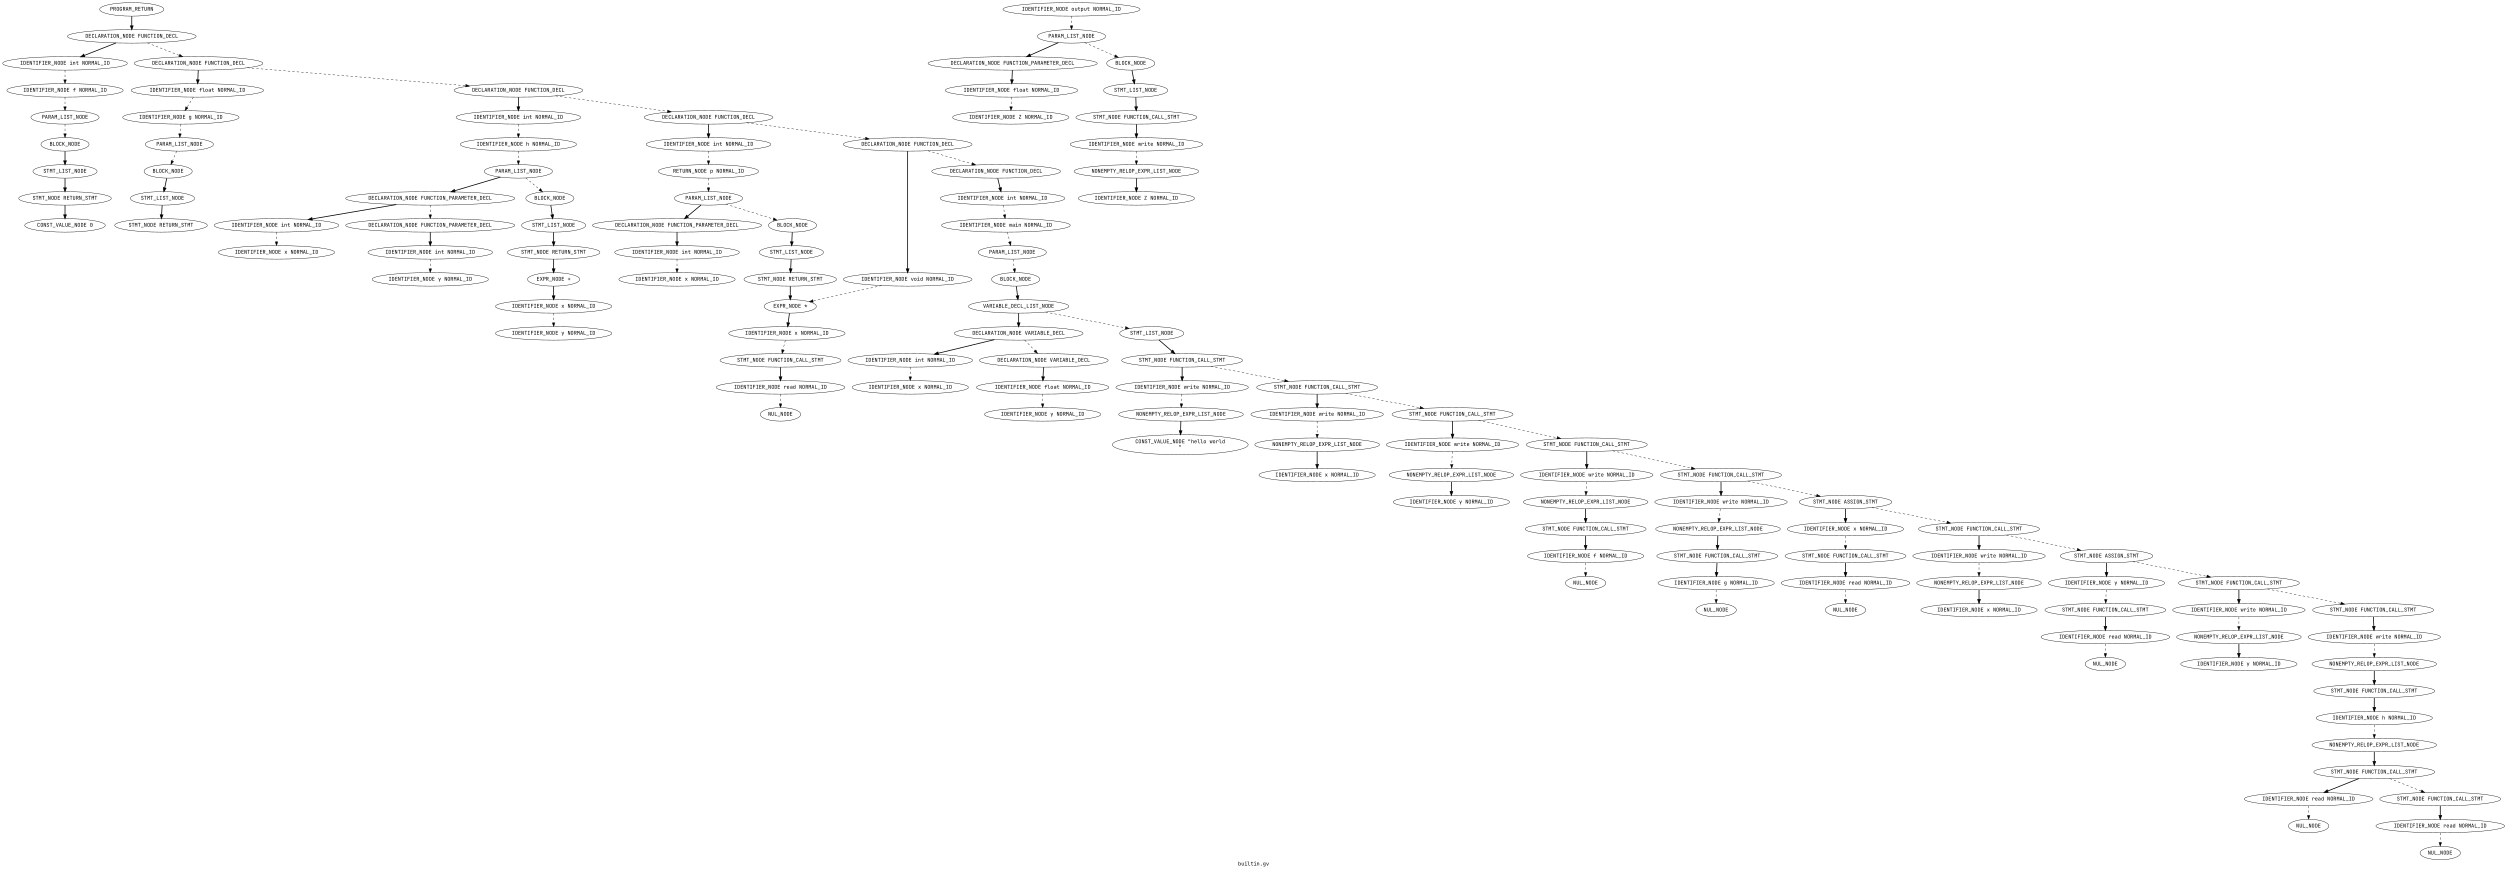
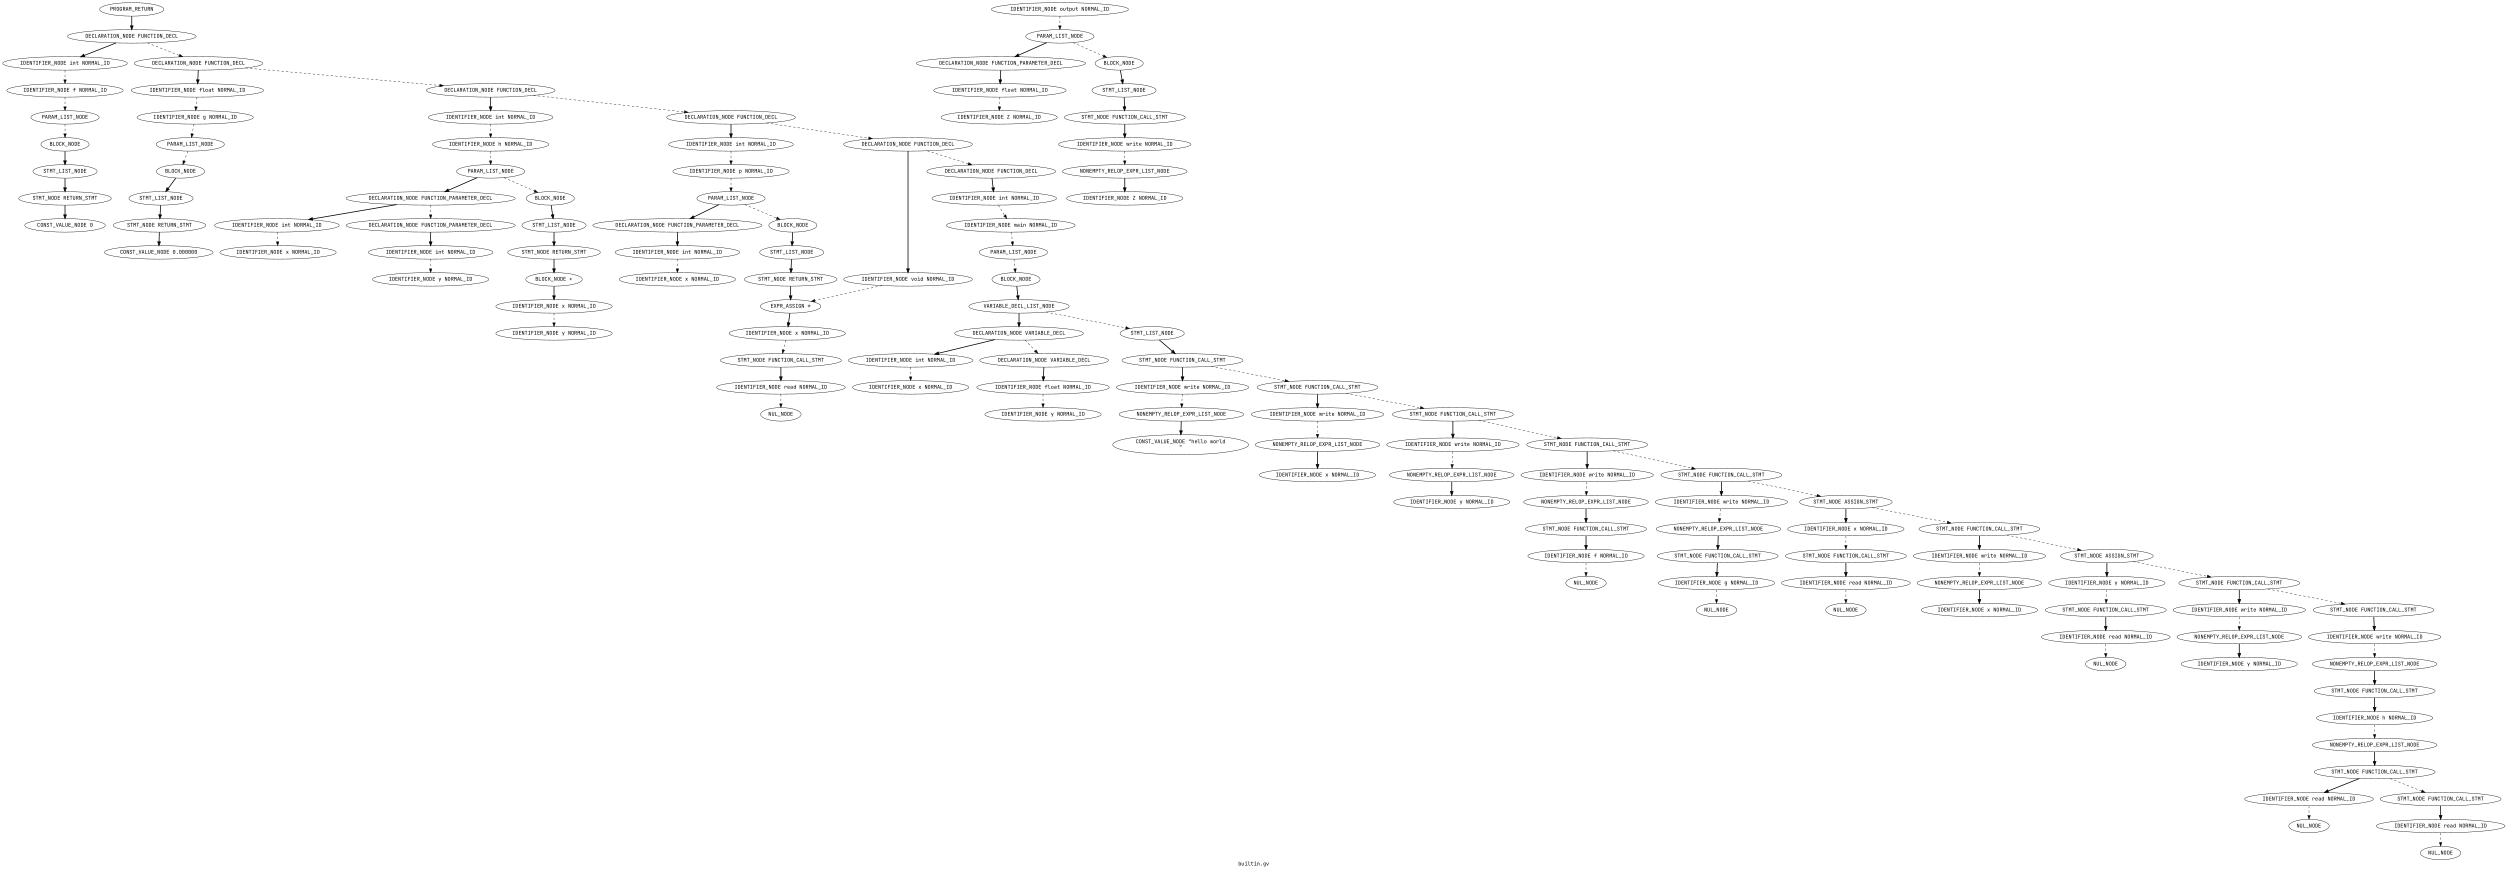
node "RETURN_NODE p NORMAL_ID": label "RETURN_NODE p NORMAL_ID" -> "IDENTIFIER_NODE p NORMAL_ID"
node "CONST_VALUE_NODE 0.000000": added
node "EXPR_NODE +": label "EXPR_NODE +" -> "BLOCK_NODE +"
node "EXPR_NODE *": label "EXPR_NODE *" -> "EXPR_ASSIGN *"
